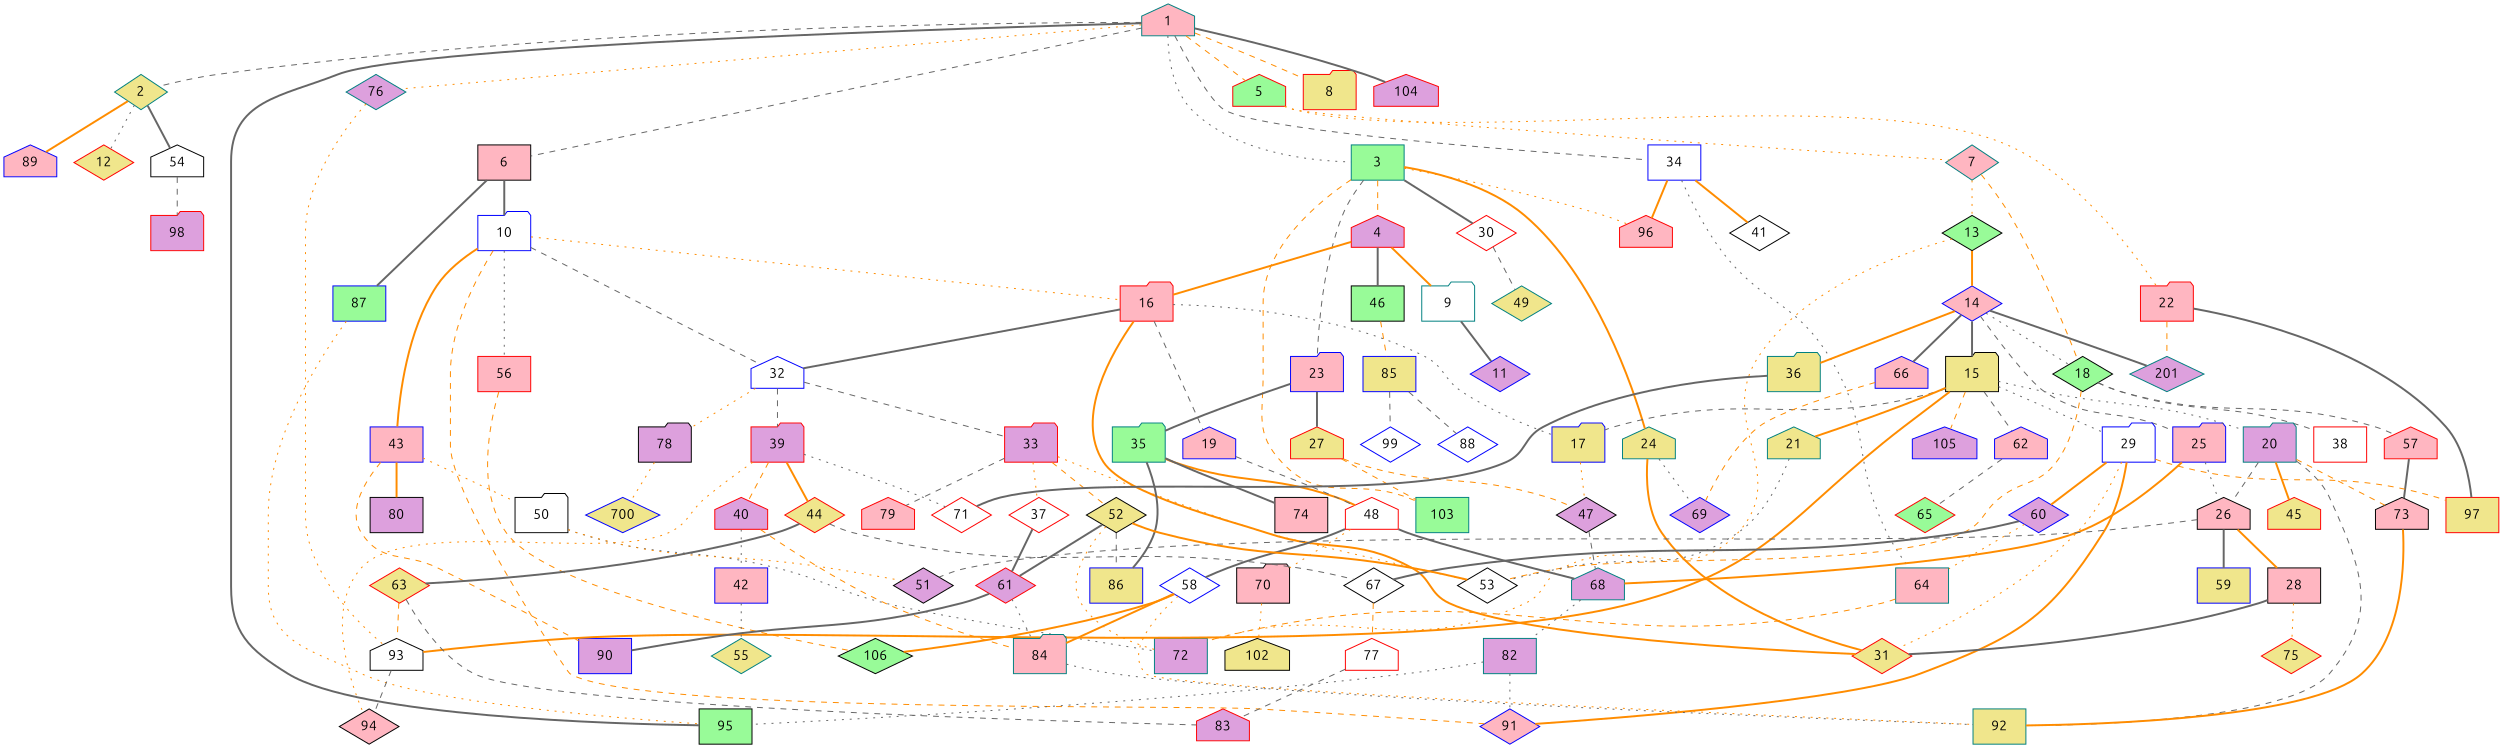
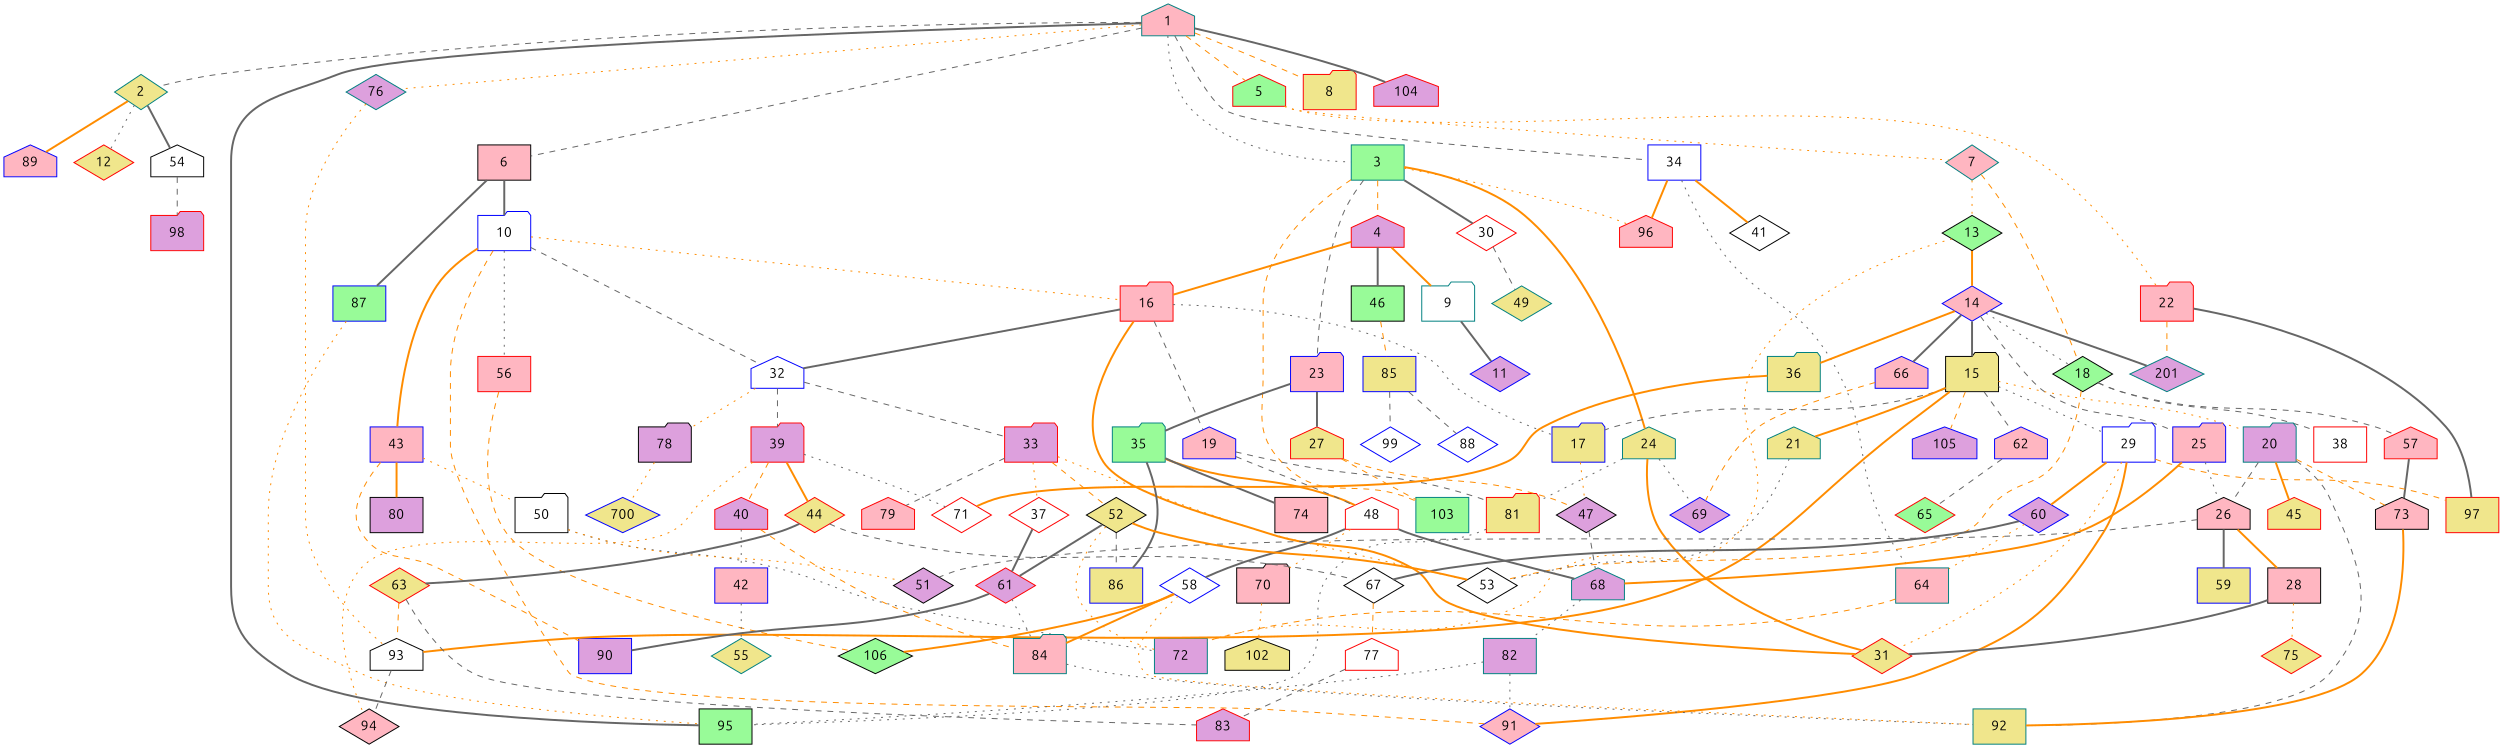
edge "15" -- "20": color gray40 -> darkorange
edge "36" -- "71": color gray40 -> darkorange
node "81": added
